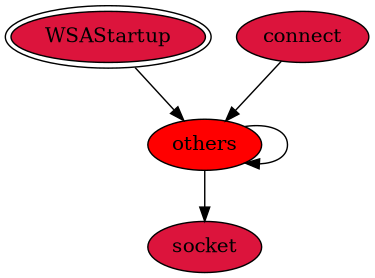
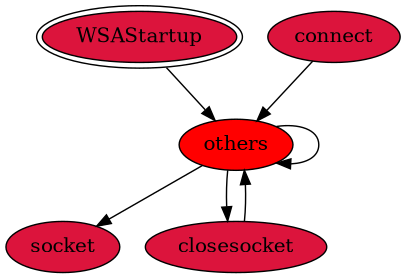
node "closesocket": added
